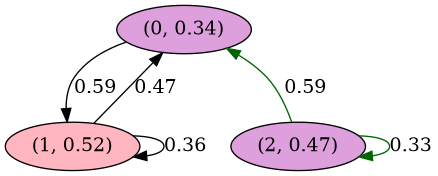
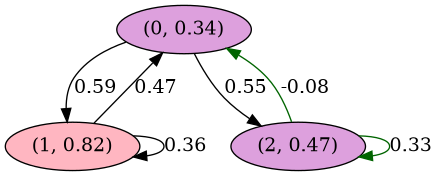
edge "(2, 0.47)" -> "(0, 0.34)": label "0.59" -> "-0.08"
edge "(0, 0.34)" -> "(2, 0.47)": added, label "0.55"
node "(1, 0.52)": label "(1, 0.52)" -> "(1, 0.82)"
